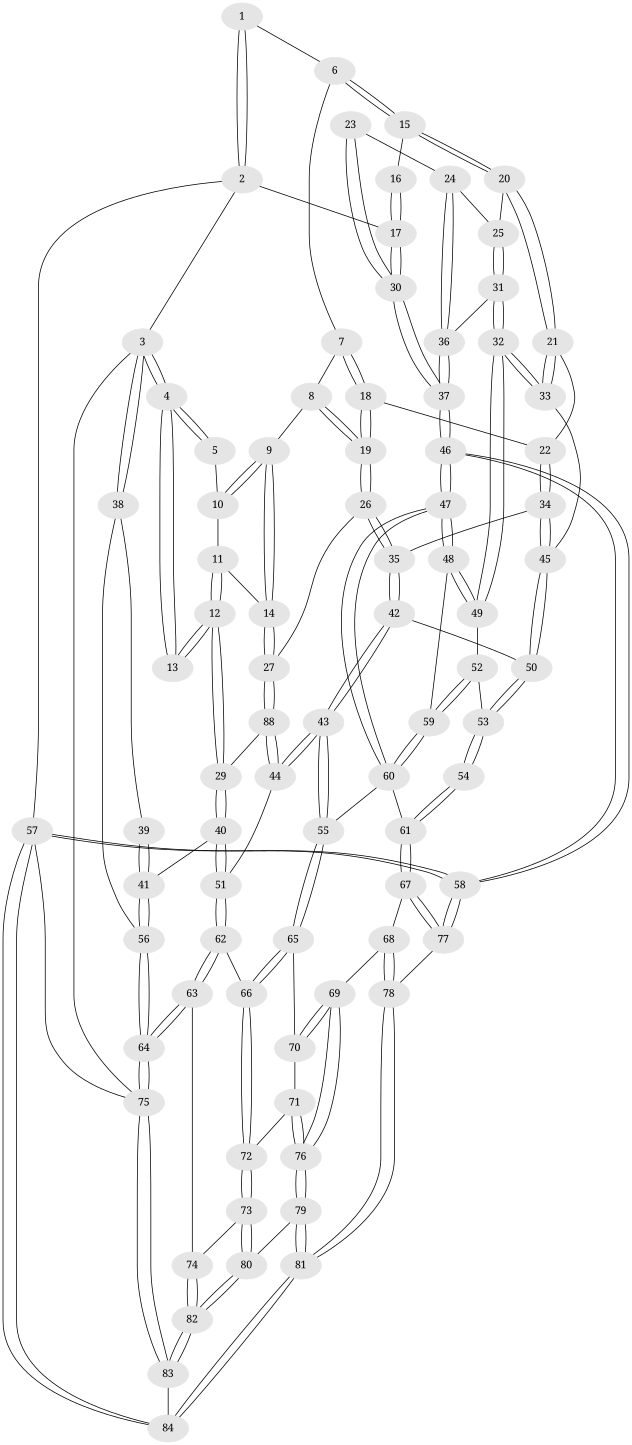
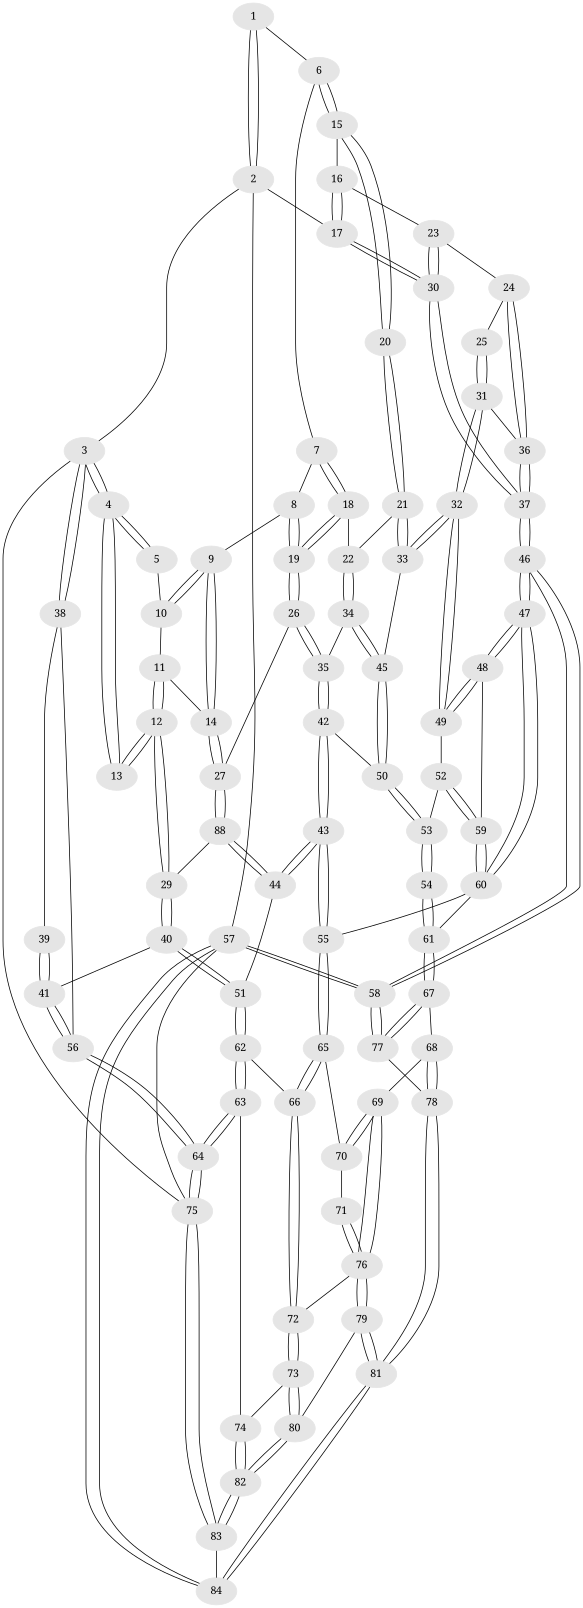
edge "20" -- "25": removed
edge "16" -- "23": added
edge "71" -- "72": now "76" -- "72"
